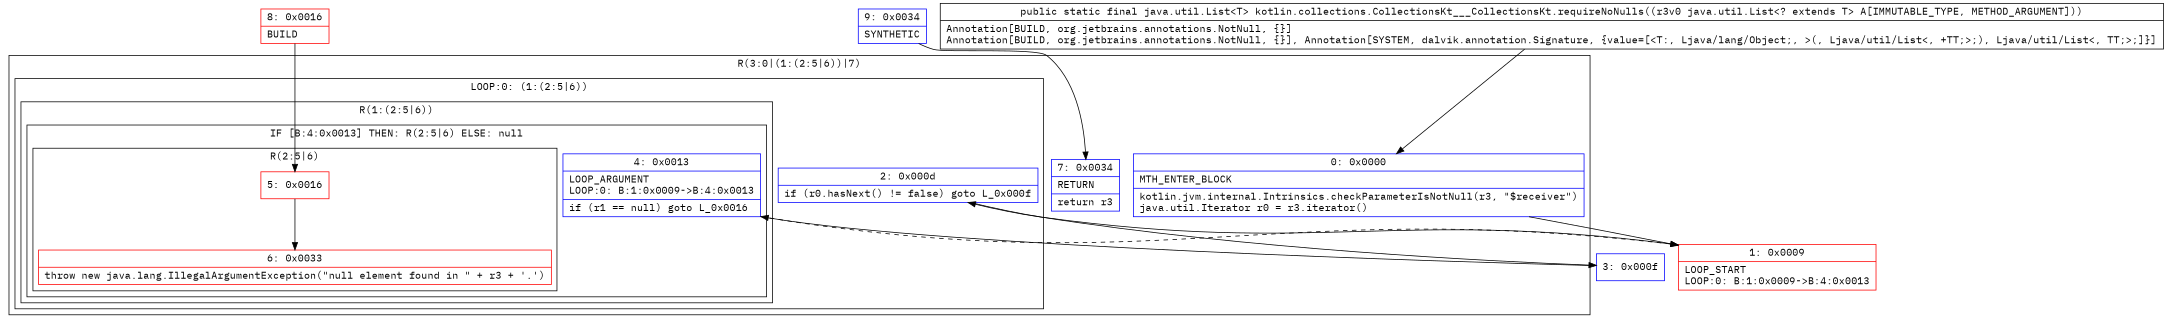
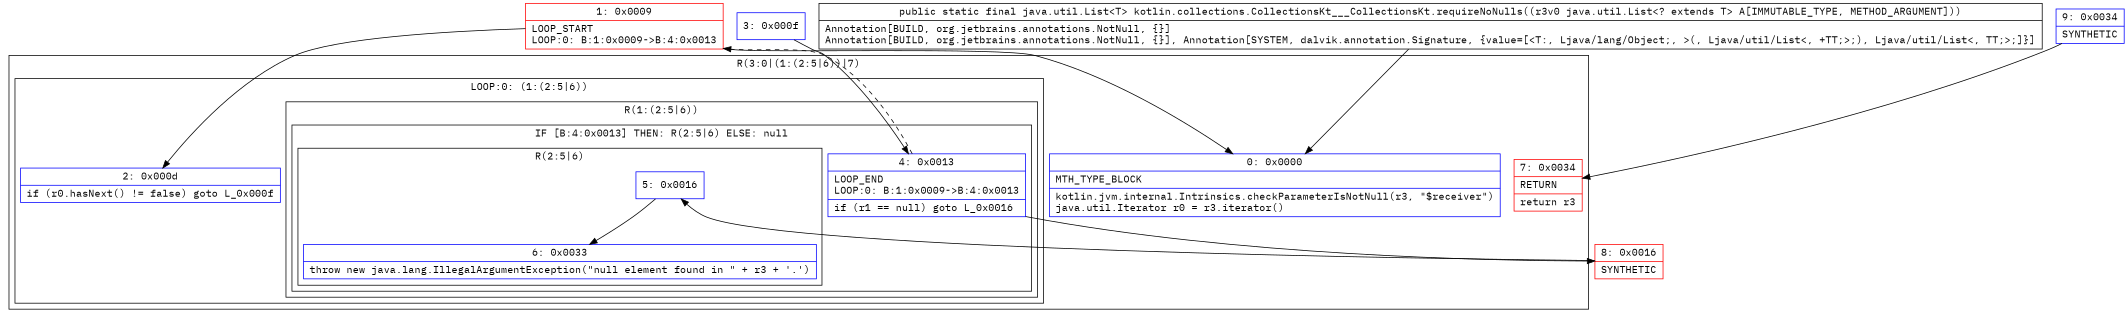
node "8: 0x0016": text "BUILD" -> "SYNTHETIC"
node "4: 0x0013": text "LOOP_ARGUMENT" -> "LOOP_END"
node "0: 0x0000": text "MTH_ENTER_BLOCK" -> "MTH_TYPE_BLOCK"
node "5: 0x0016": color red -> blue
node "7: 0x0034": color blue -> red
edge "0: 0x0000" -> "1: 0x0009": reversed
edge "2: 0x000d" -> "3: 0x000f": removed
edge "4: 0x0013" -> "8: 0x0016": added
node "6: 0x0033": color red -> blue
